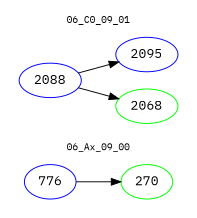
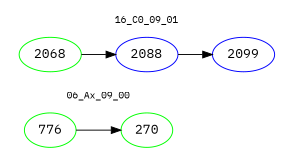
cluster "06_C0_09_01": label "06_C0_09_01" -> "16_C0_09_01"
node "2095": label "2095" -> "2099"
edge "2088" -> "2068": reversed
node "776": color blue -> green
